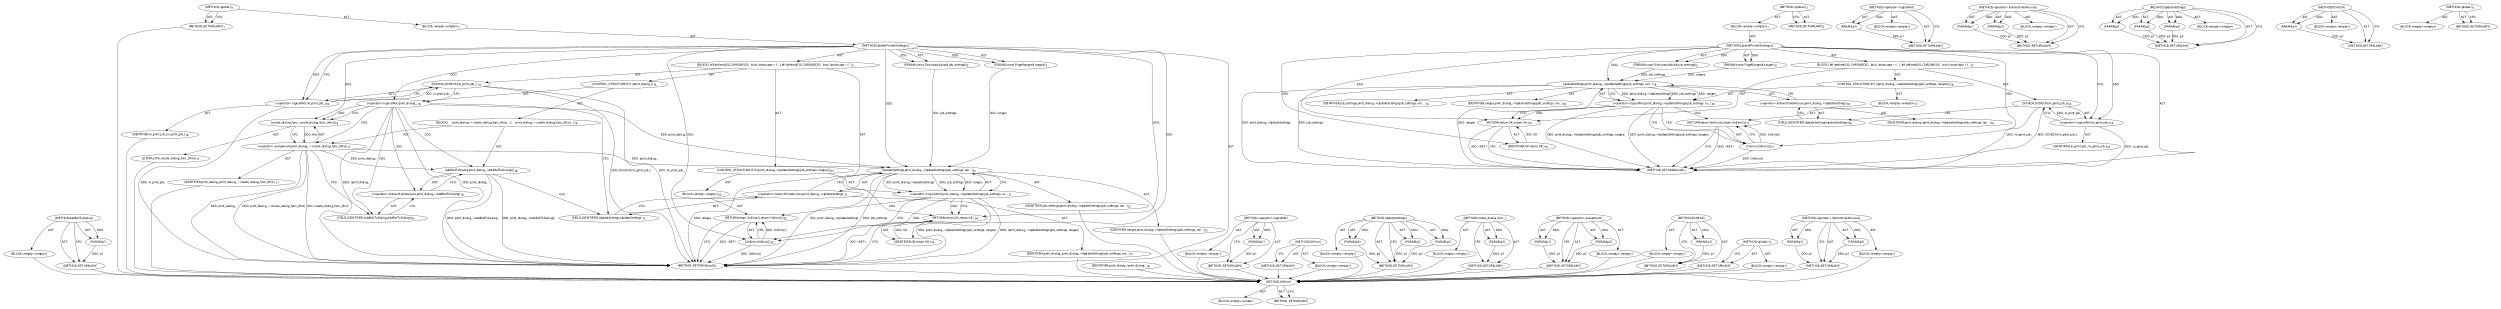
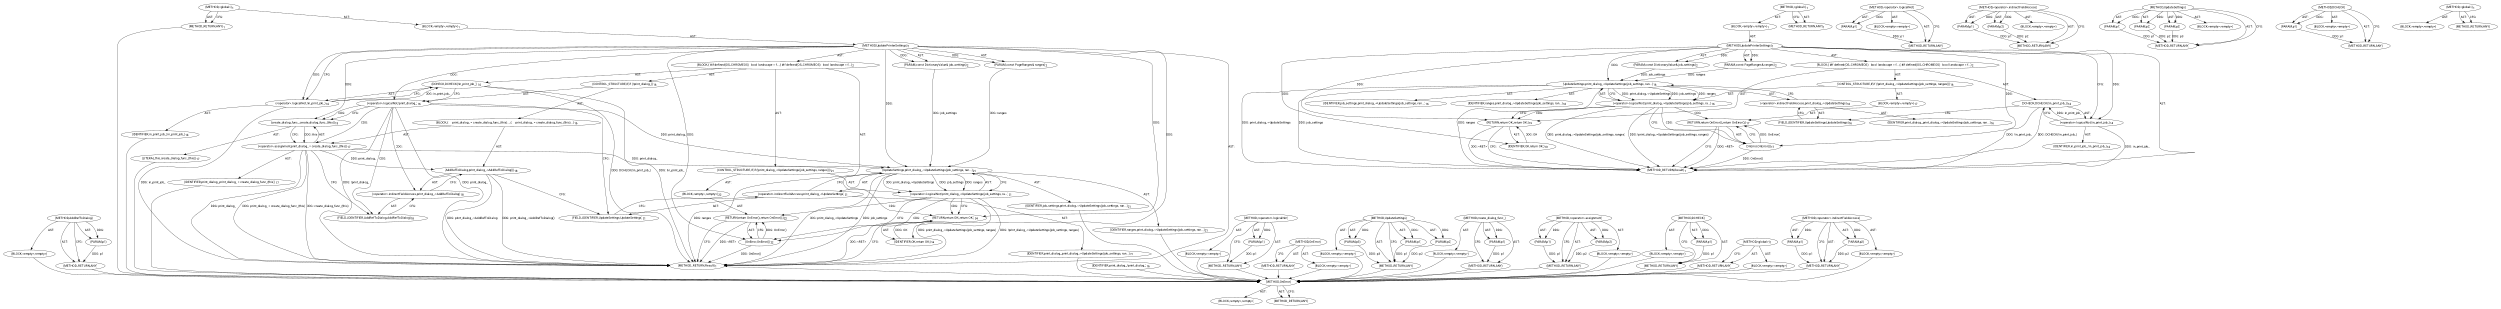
edge "(<operator>.logicalNot,!print_dialog_)" -> "(AddRefToDialog,print_dialog_->AddRefToDialog())": removed, label "CDG:"
